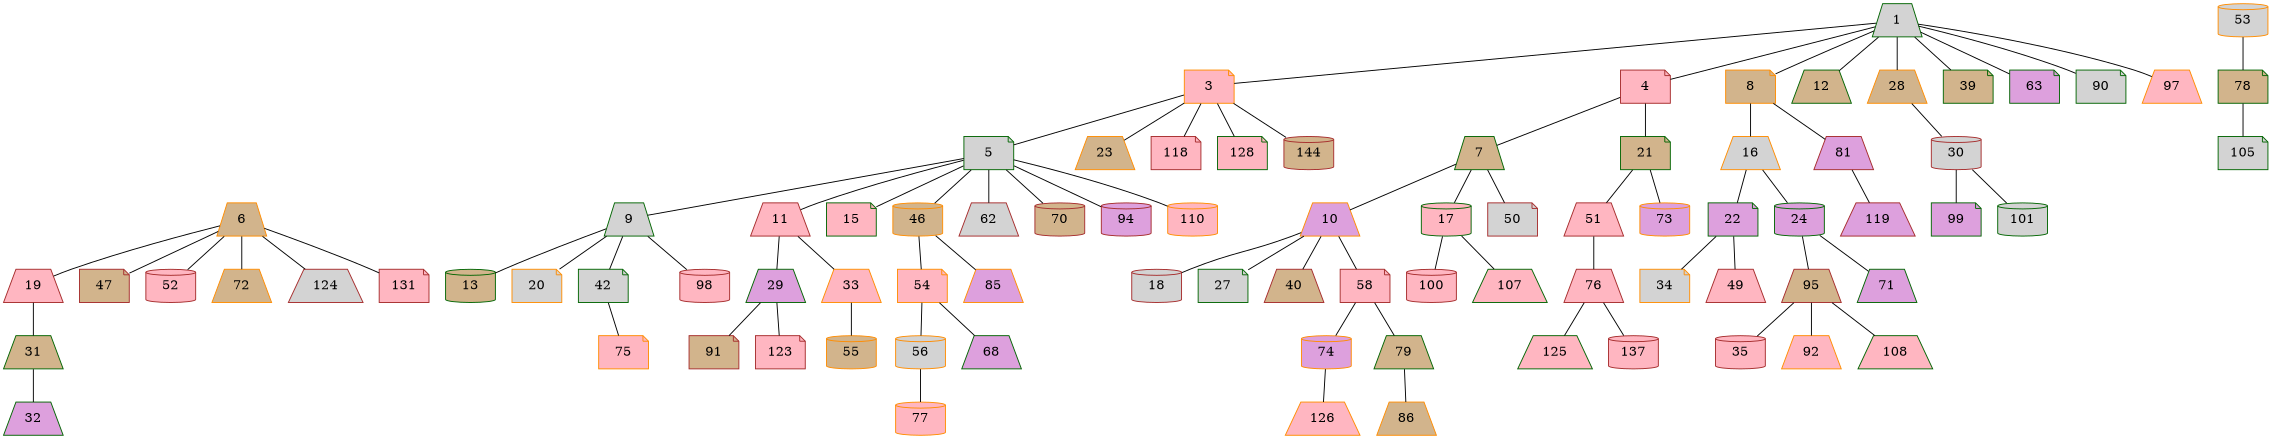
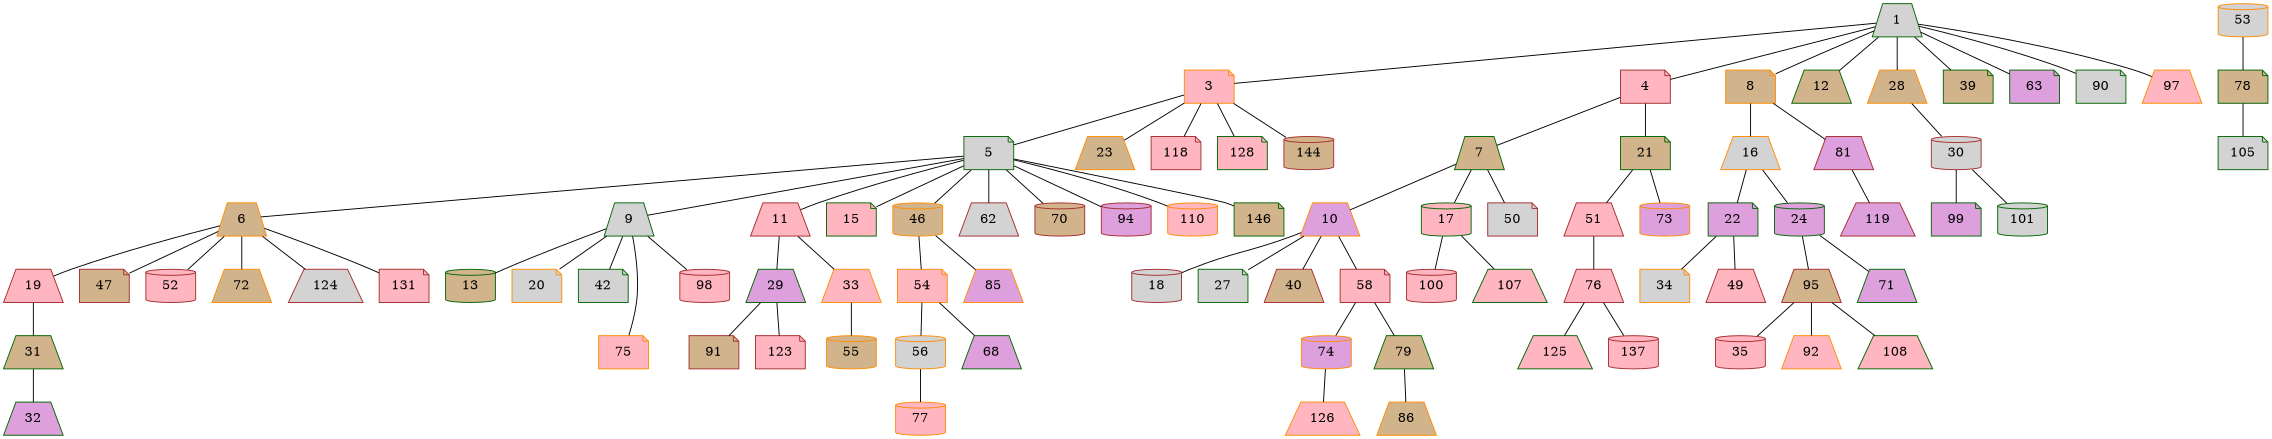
edge "5" -- "6": added
node "146": added
edge "42" -- "75": now "9" -- "75"
